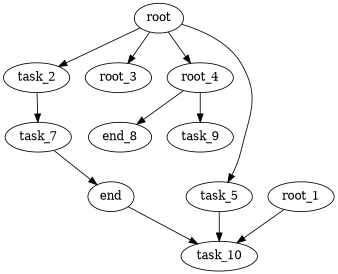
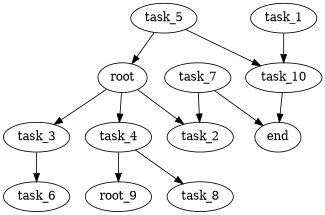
node "root_3": label "root_3" -> "task_3"
node "root_4": label "root_4" -> "task_4"
edge "root" -> "task_5": reversed
edge "task_2" -> "task_7": reversed
node "end_8": label "end_8" -> "task_8"
node "task_9": label "task_9" -> "root_9"
node "task_6": added
node "root_1": label "root_1" -> "task_1"
edge "end" -> "task_10": reversed
